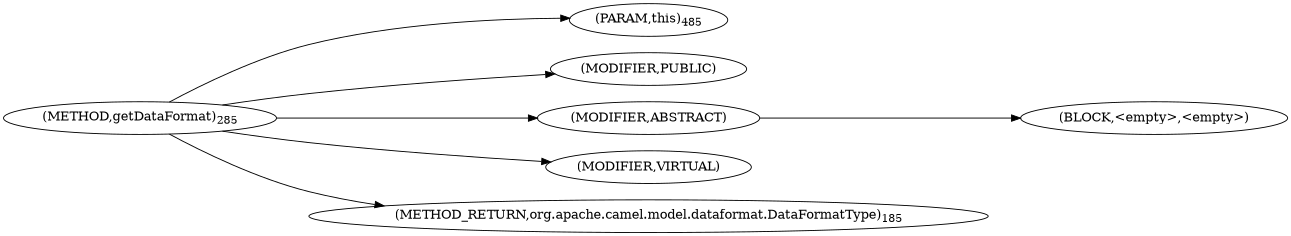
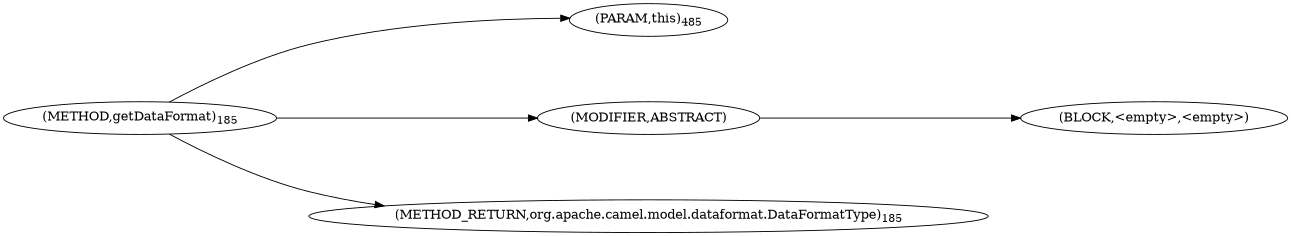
node "(MODIFIER,PUBLIC)": removed
node "(METHOD,getDataFormat)": text "285" -> "185"
node "(MODIFIER,VIRTUAL)": removed
